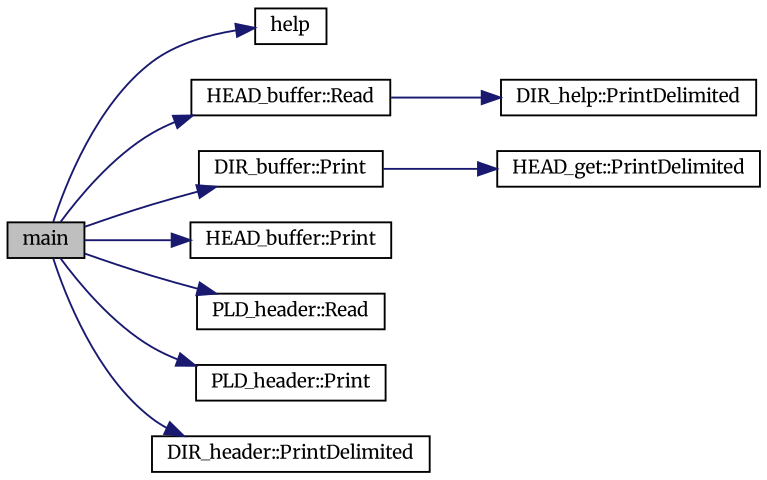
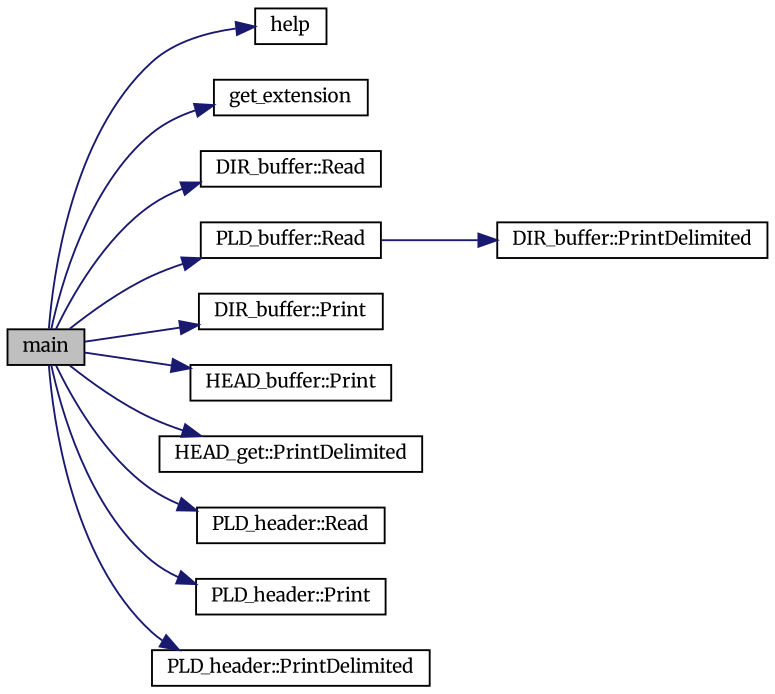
node "get_extension": added
node "HEAD_buffer::Read": label "HEAD_buffer::Read" -> "PLD_buffer::Read"
node "DIR_help::PrintDelimited": label "DIR_help::PrintDelimited" -> "DIR_buffer::PrintDelimited"
node "DIR_buffer::Read": added
edge "DIR_buffer::Print" -> "HEAD_get::PrintDelimited": now "main" -> "HEAD_get::PrintDelimited"
node "DIR_header::PrintDelimited": label "DIR_header::PrintDelimited" -> "PLD_header::PrintDelimited"
